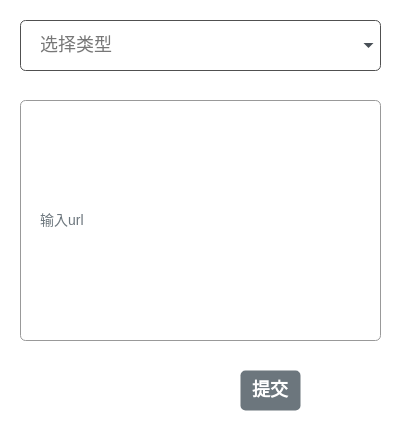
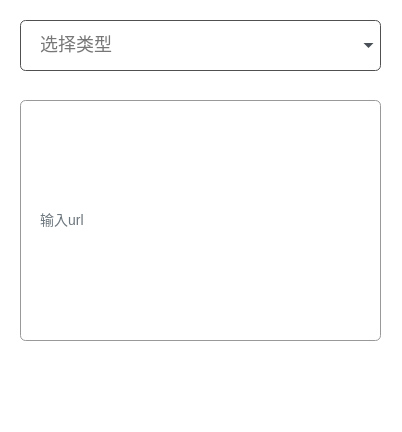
node "提交": removed
